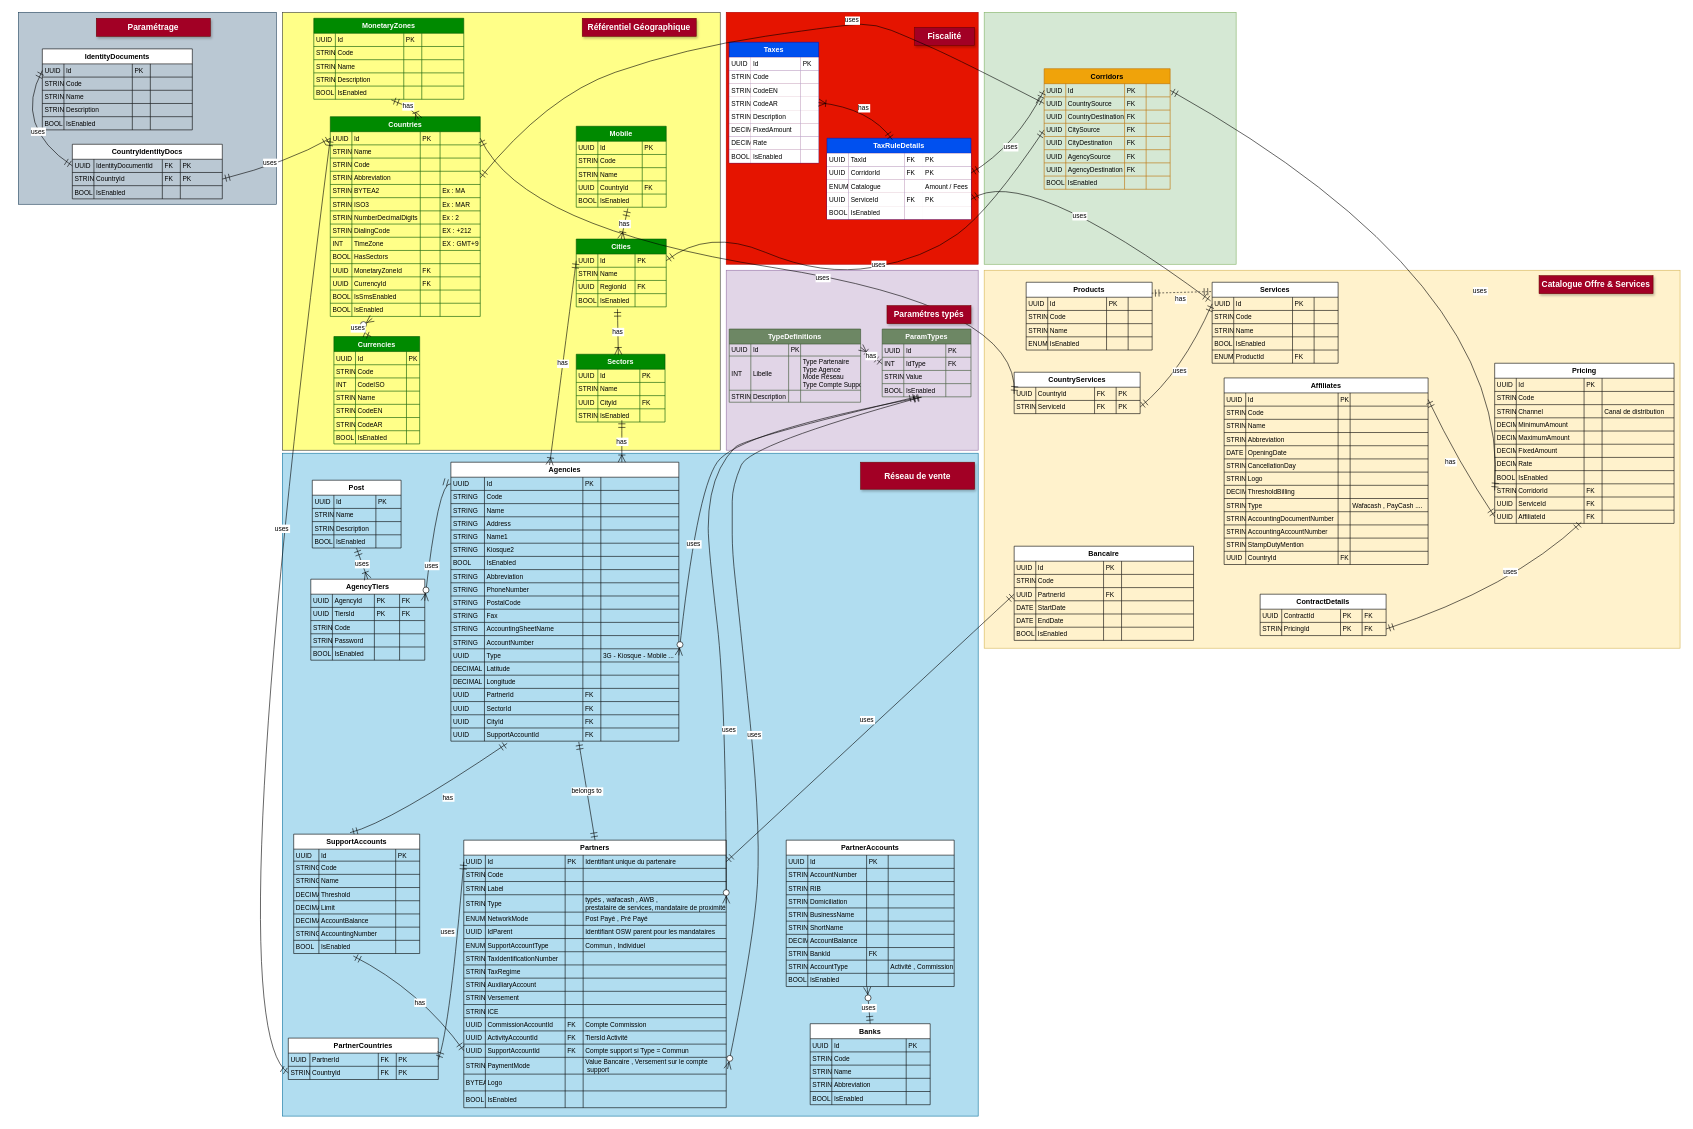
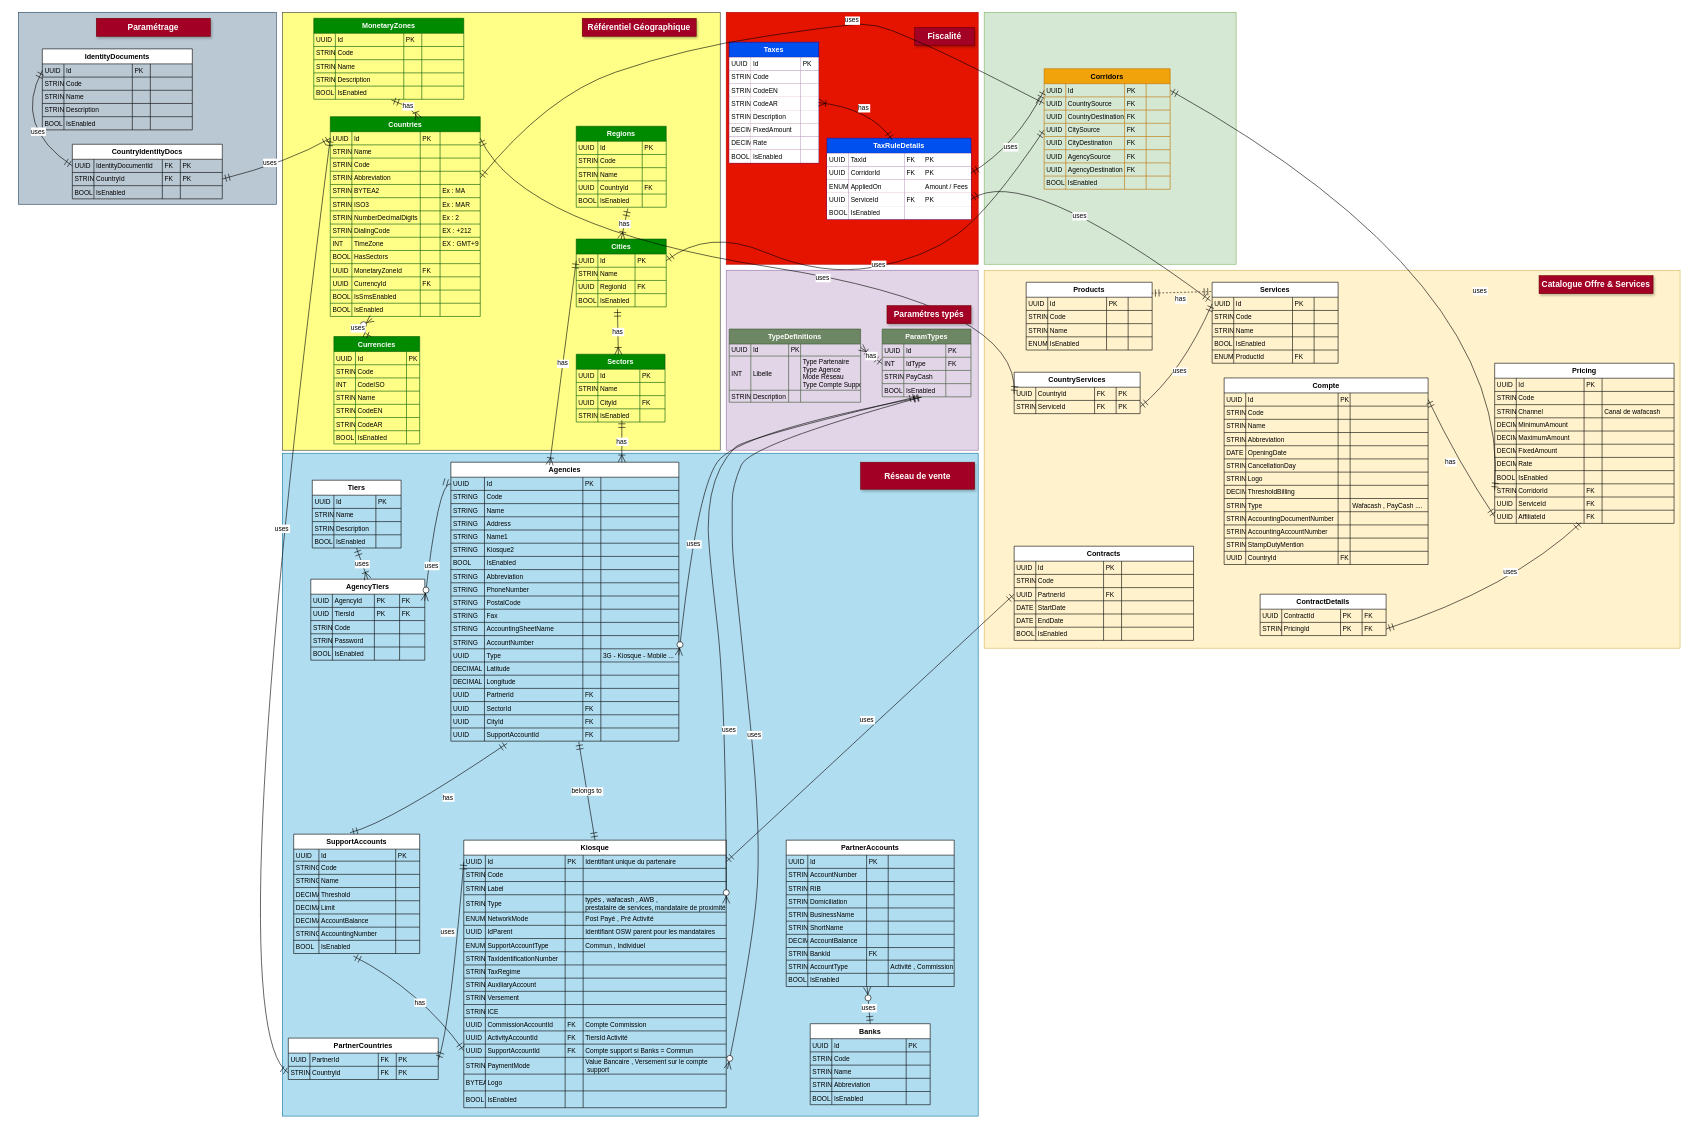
node "Mobile": label "Mobile" -> "Regions"
node "Catalogue": label "Catalogue" -> "AppliedOn"
node "Value": label "Value" -> "PayCash"
node "Affiliates": label "Affiliates" -> "Compte"
node "Canal de distribution": label "Canal de distribution" -> "Canal de wafacash"
node "Post": label "Post" -> "Tiers"
node "Bancaire": label "Bancaire" -> "Contracts"
node "Partners": label "Partners" -> "Kiosque"
node "Post Payé , Pré Payé": label "Post Payé , Pré Payé" -> "Post Payé , Pré Activité"
node "Compte support si Type = Commun": label "Compte support si Type = Commun" -> "Compte support si Banks = Commun"
